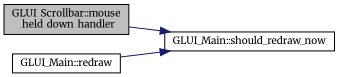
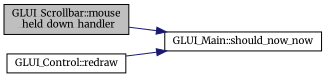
node "GLUI_Main::should_redraw_now": label "GLUI_Main::should_redraw_now" -> "GLUI_Main::should_now_now"
node "GLUI_Main::redraw": label "GLUI_Main::redraw" -> "GLUI_Control::redraw"
